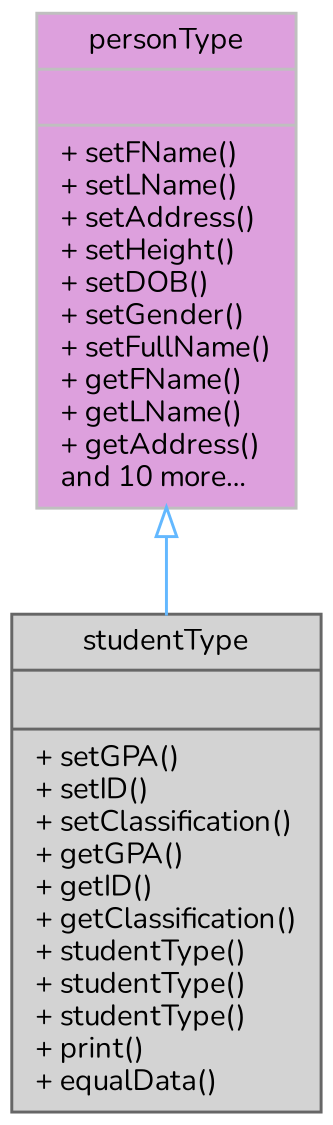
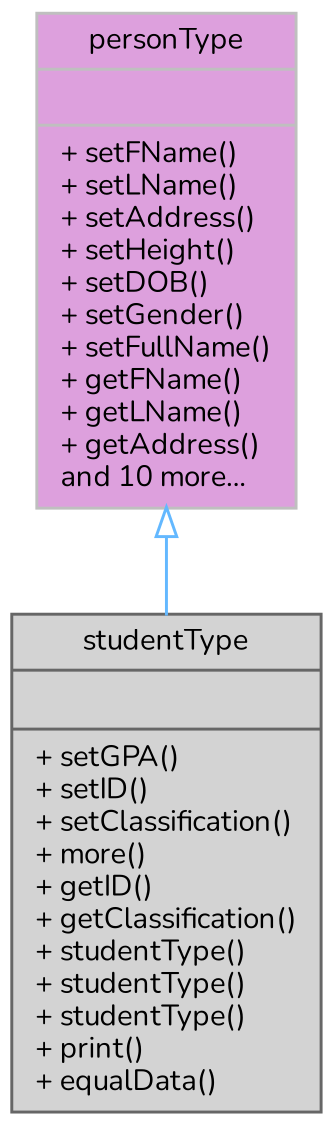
node "studentType": text "+ getGPA()" -> "+ more()"
